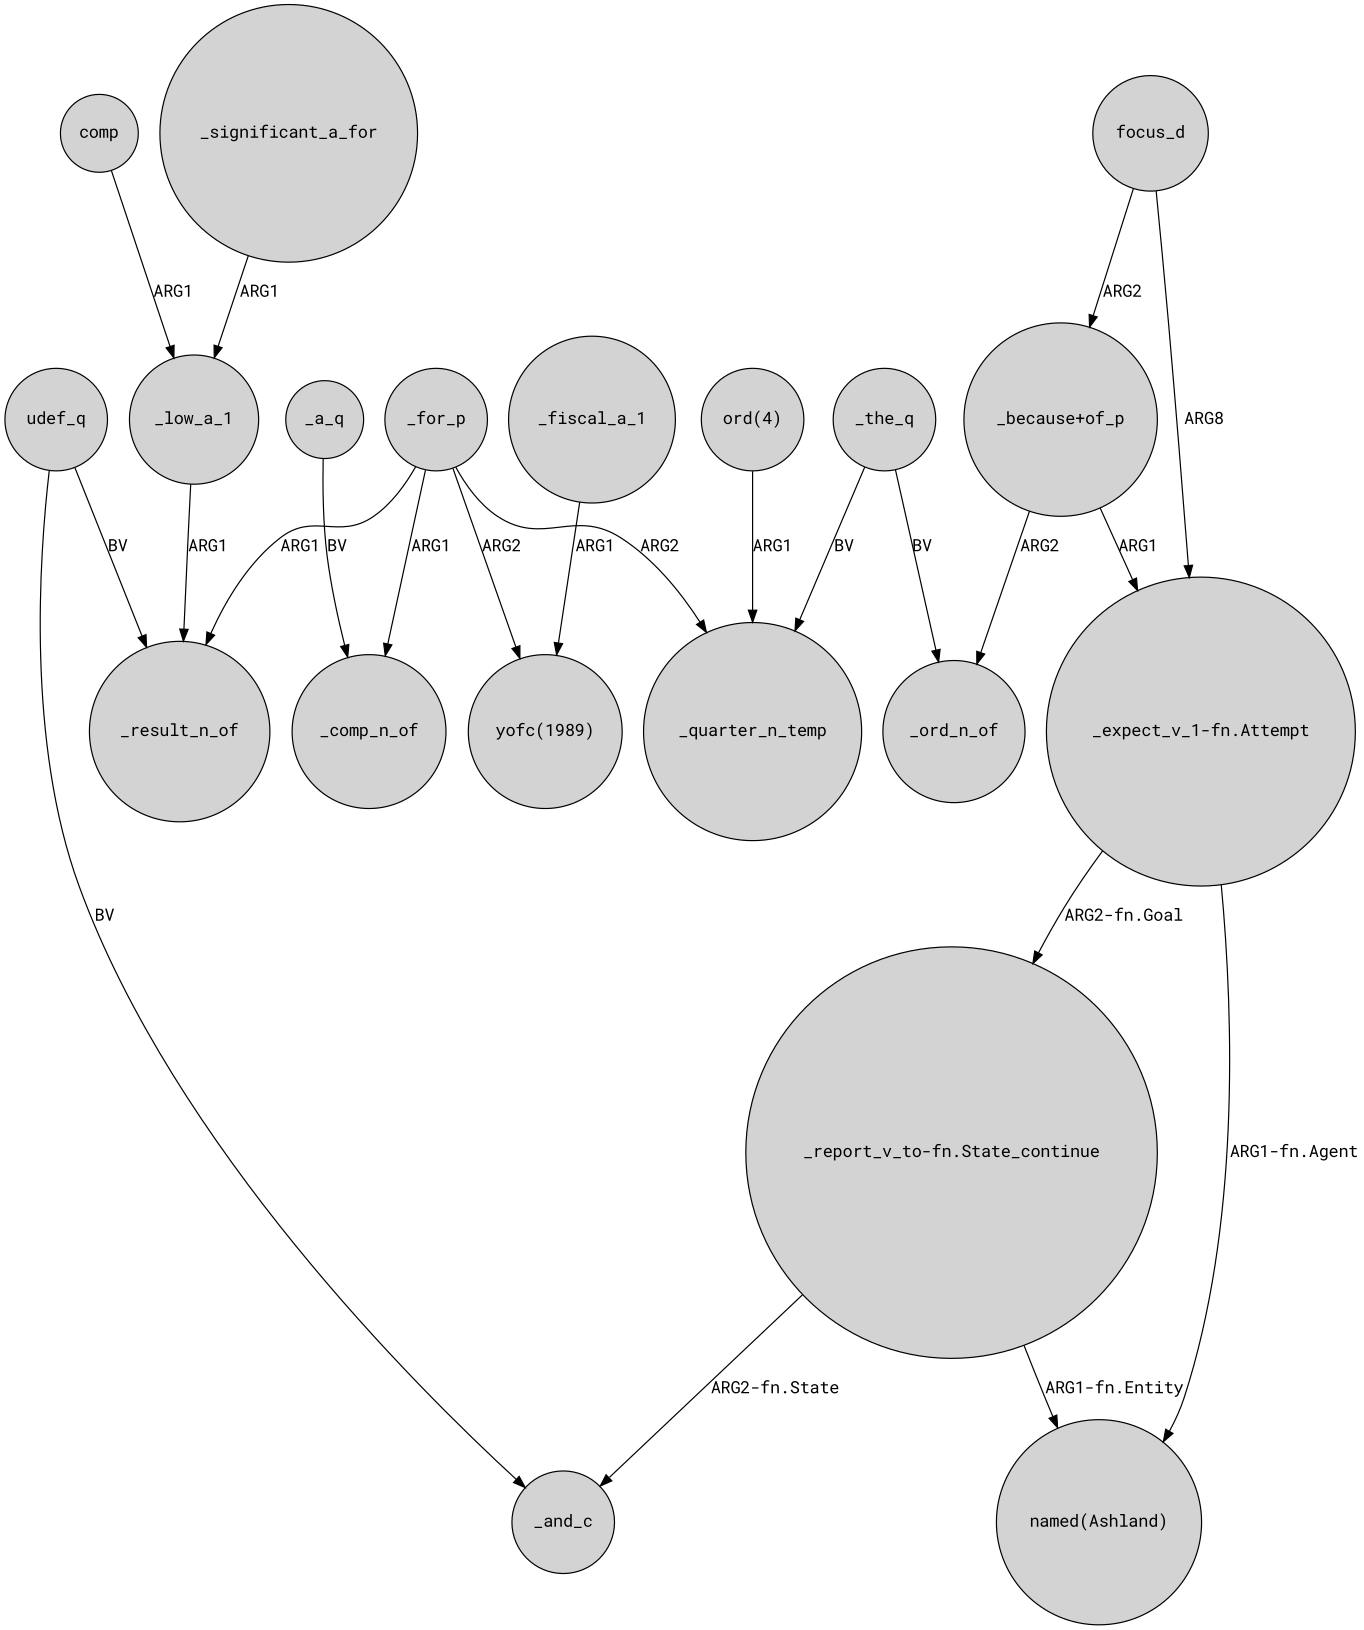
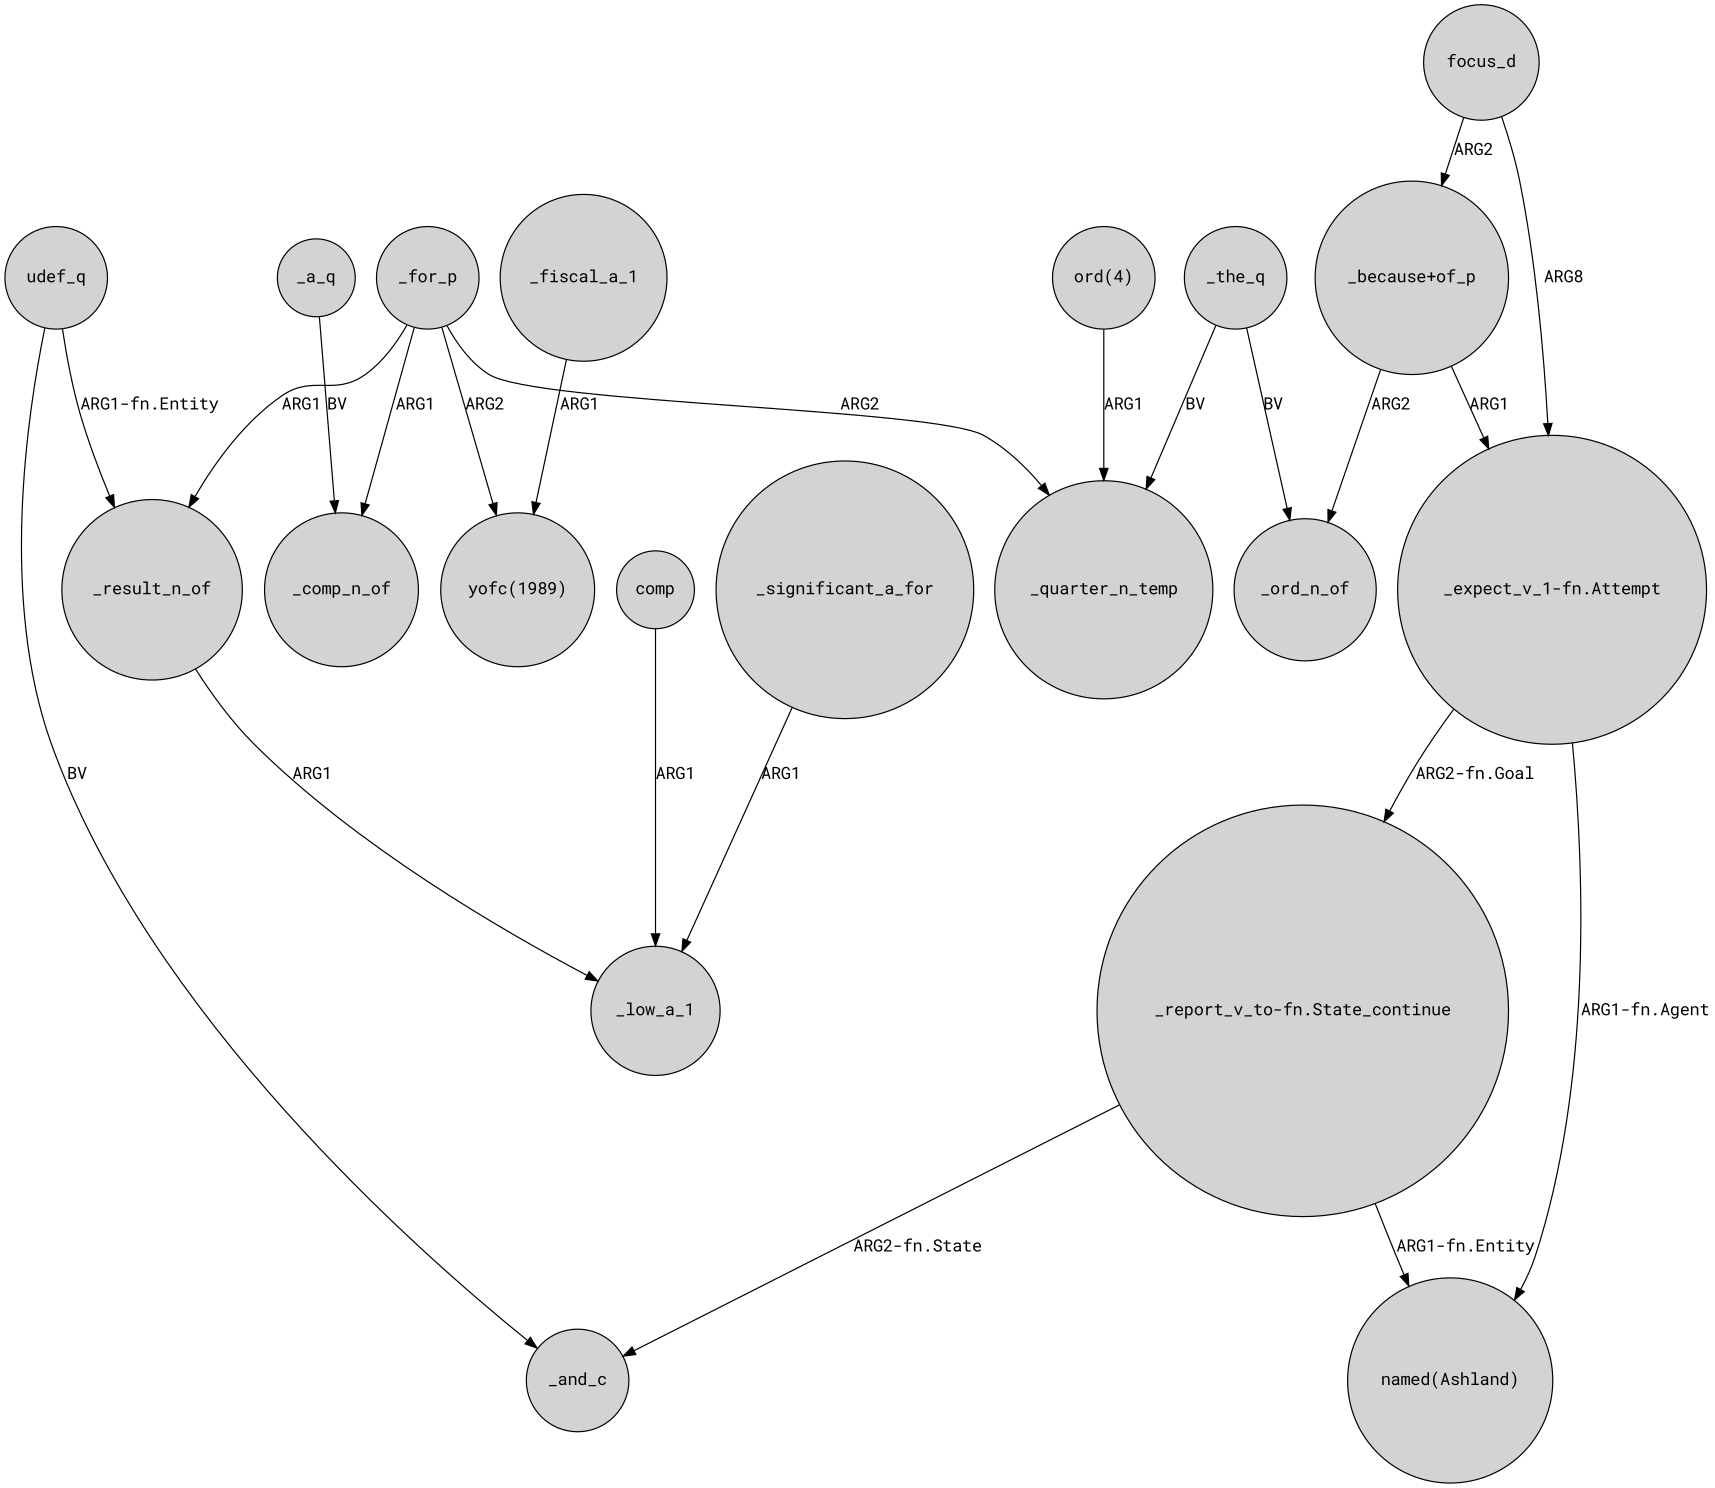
edge "udef_q" -> "_result_n_of": label "BV" -> "ARG1-fn.Entity"
edge "_low_a_1" -> "_result_n_of": reversed
